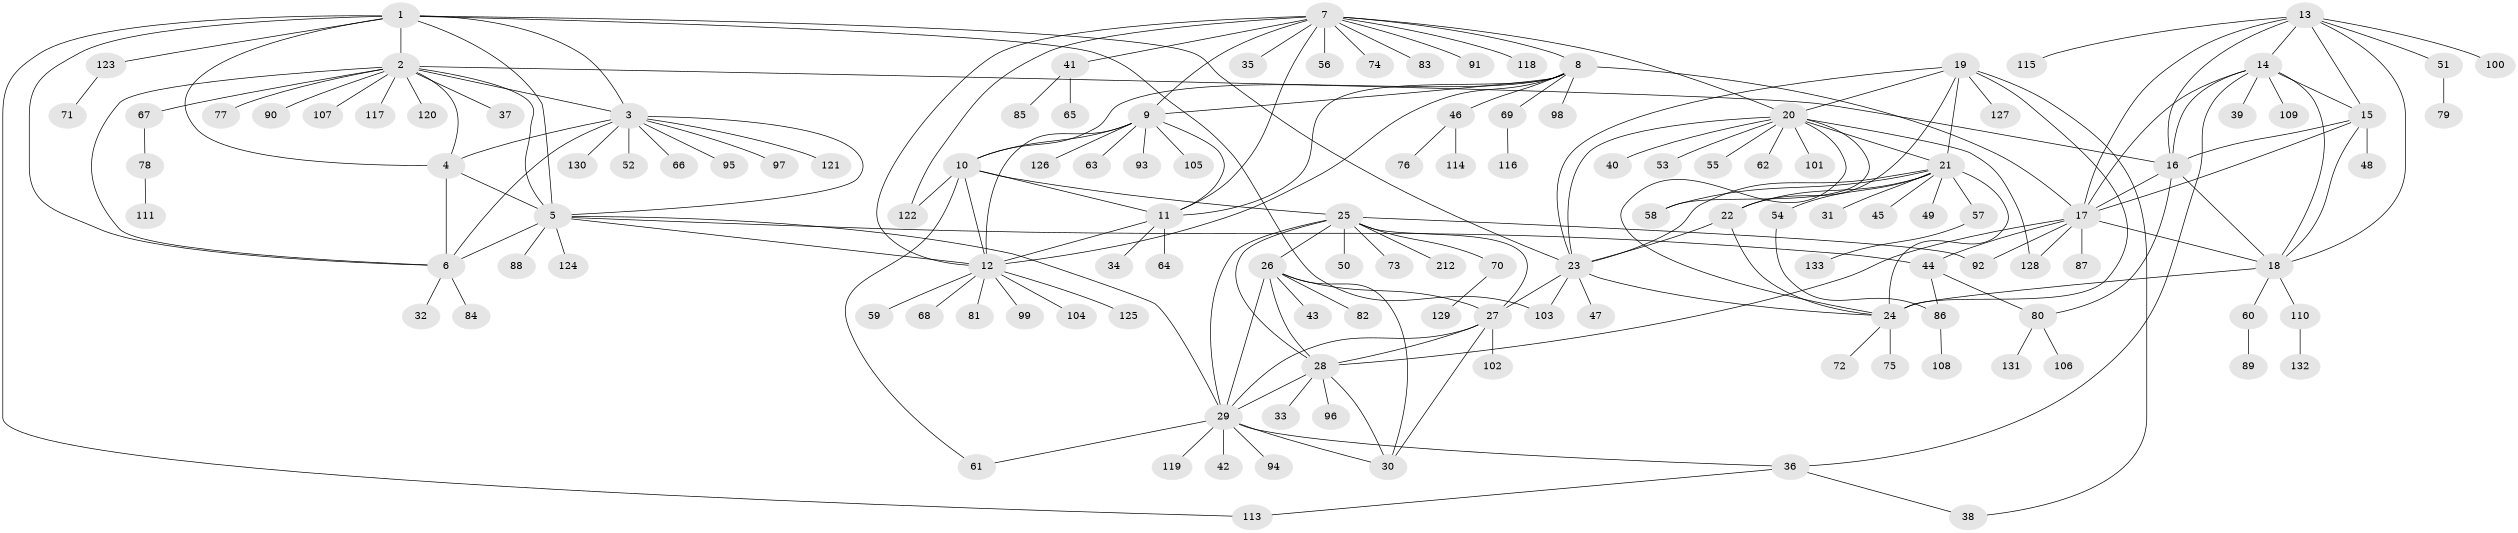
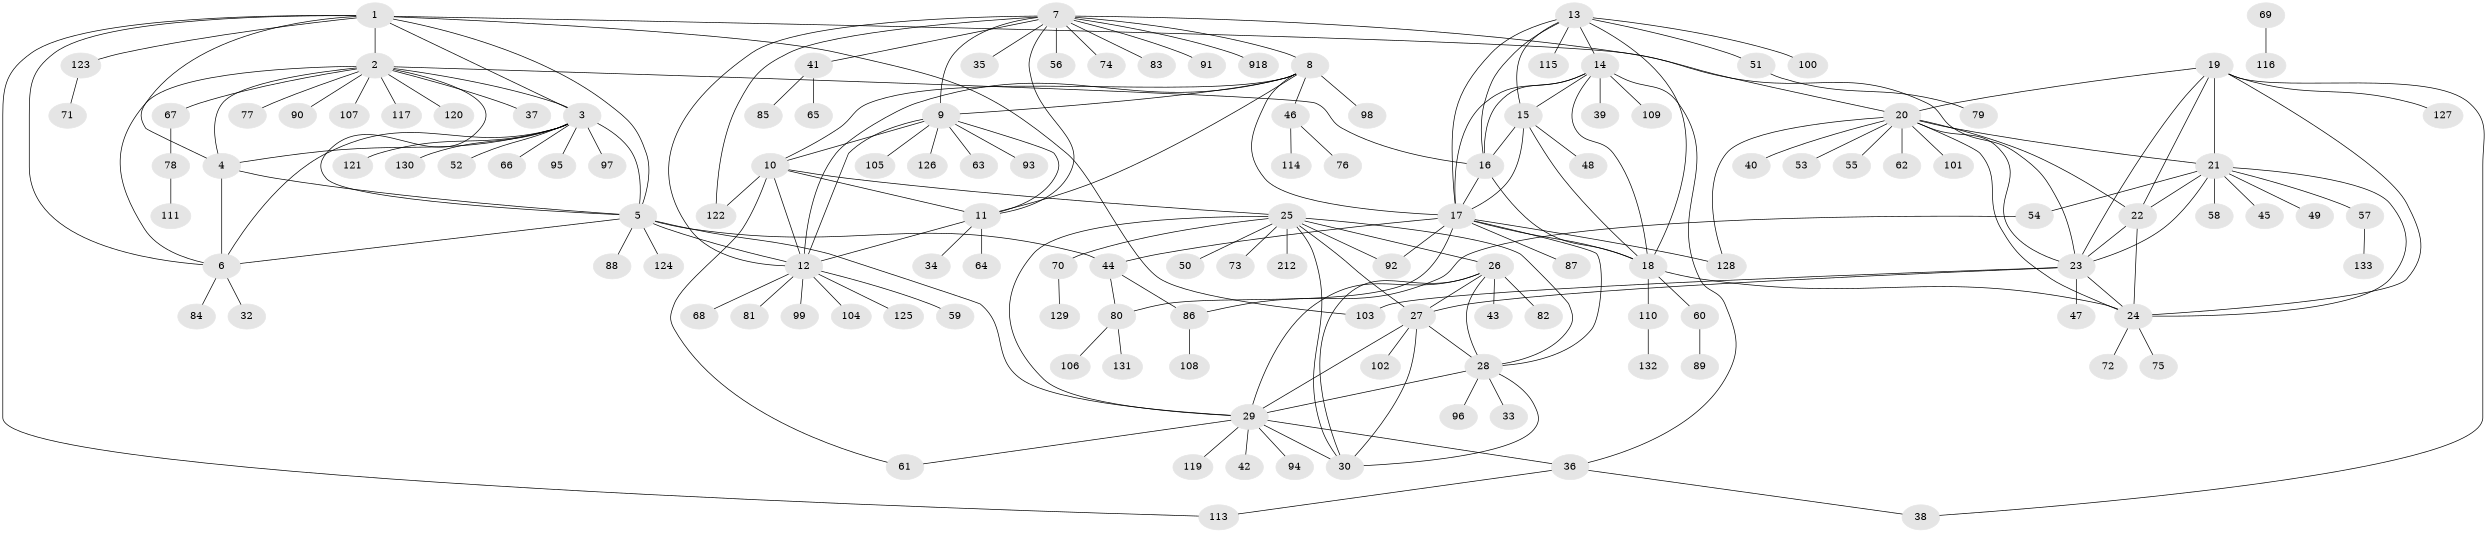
node "118": label "118" -> "918"
edge "8" -- "69": removed
edge "20" -- "58": now "20" -- "22"
node "31": removed
edge "16" -- "80": now "17" -- "80"
edge "25" -- "30": added
